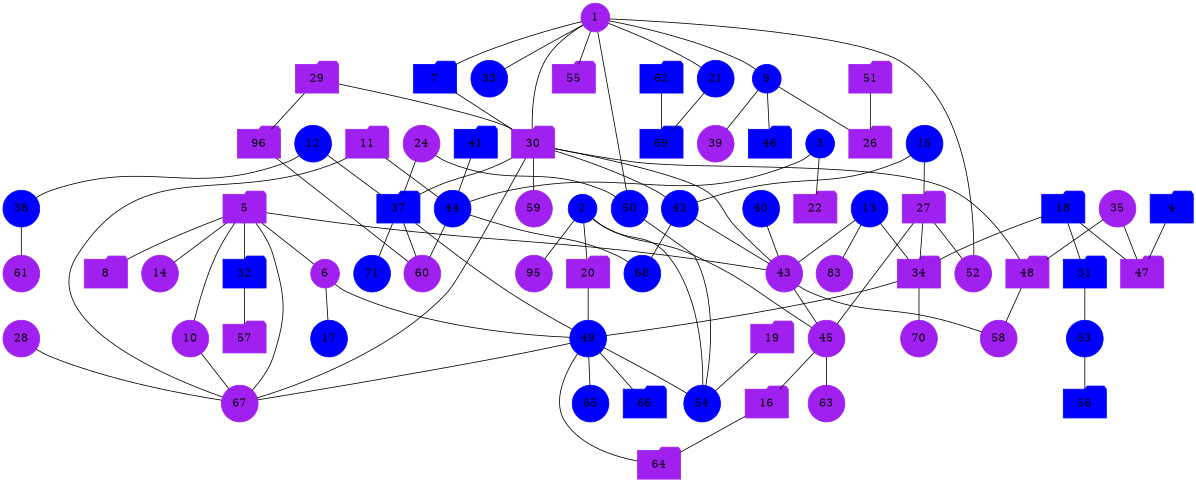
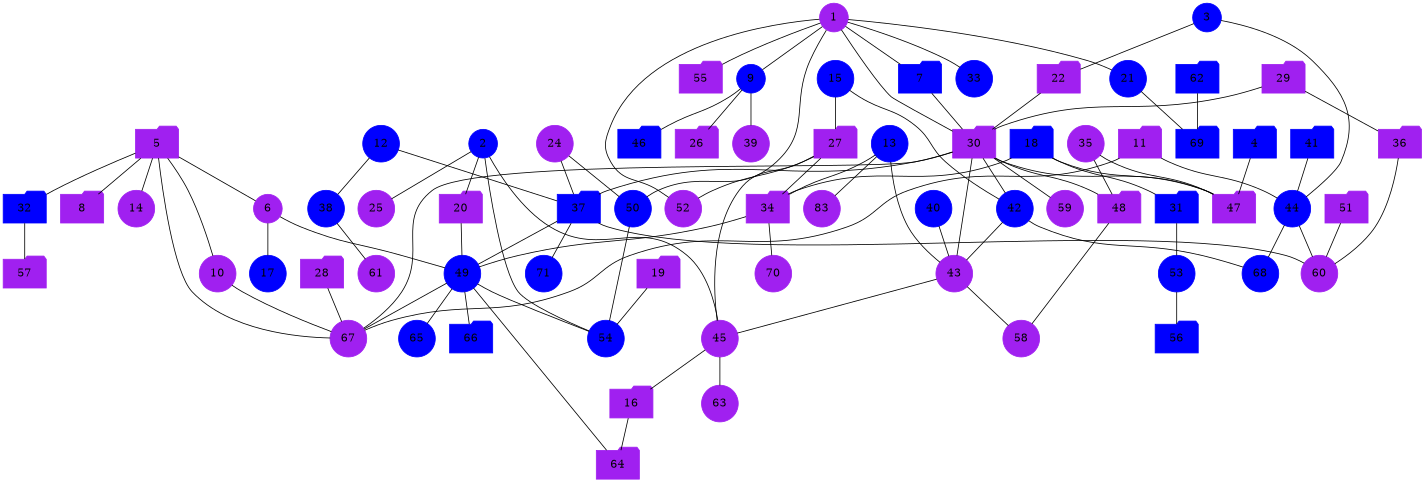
edge "51" -- "26": now "51" -- "60"
edge "22" -- "30": added
node "96": label "96" -> "36"
edge "30" -- "47": added
edge "5" -- "43": removed
node "95": label "95" -> "25"
node "28": shape circle -> folder
